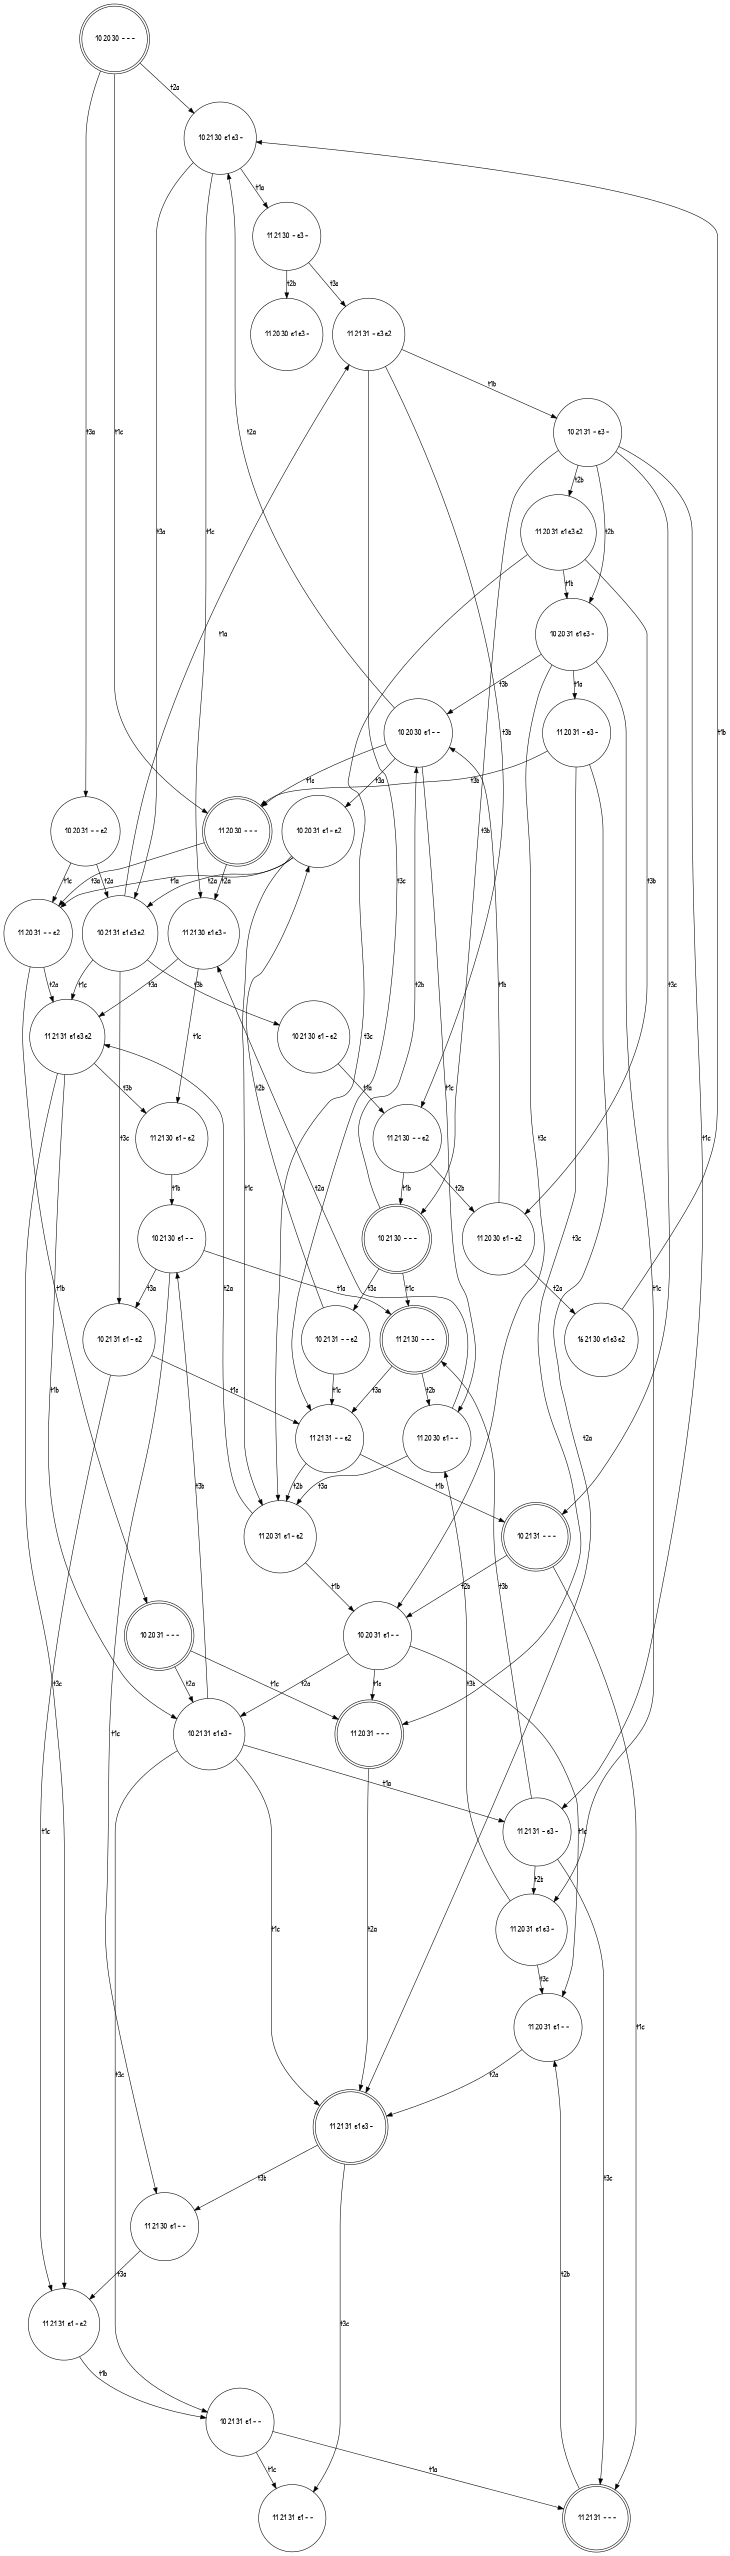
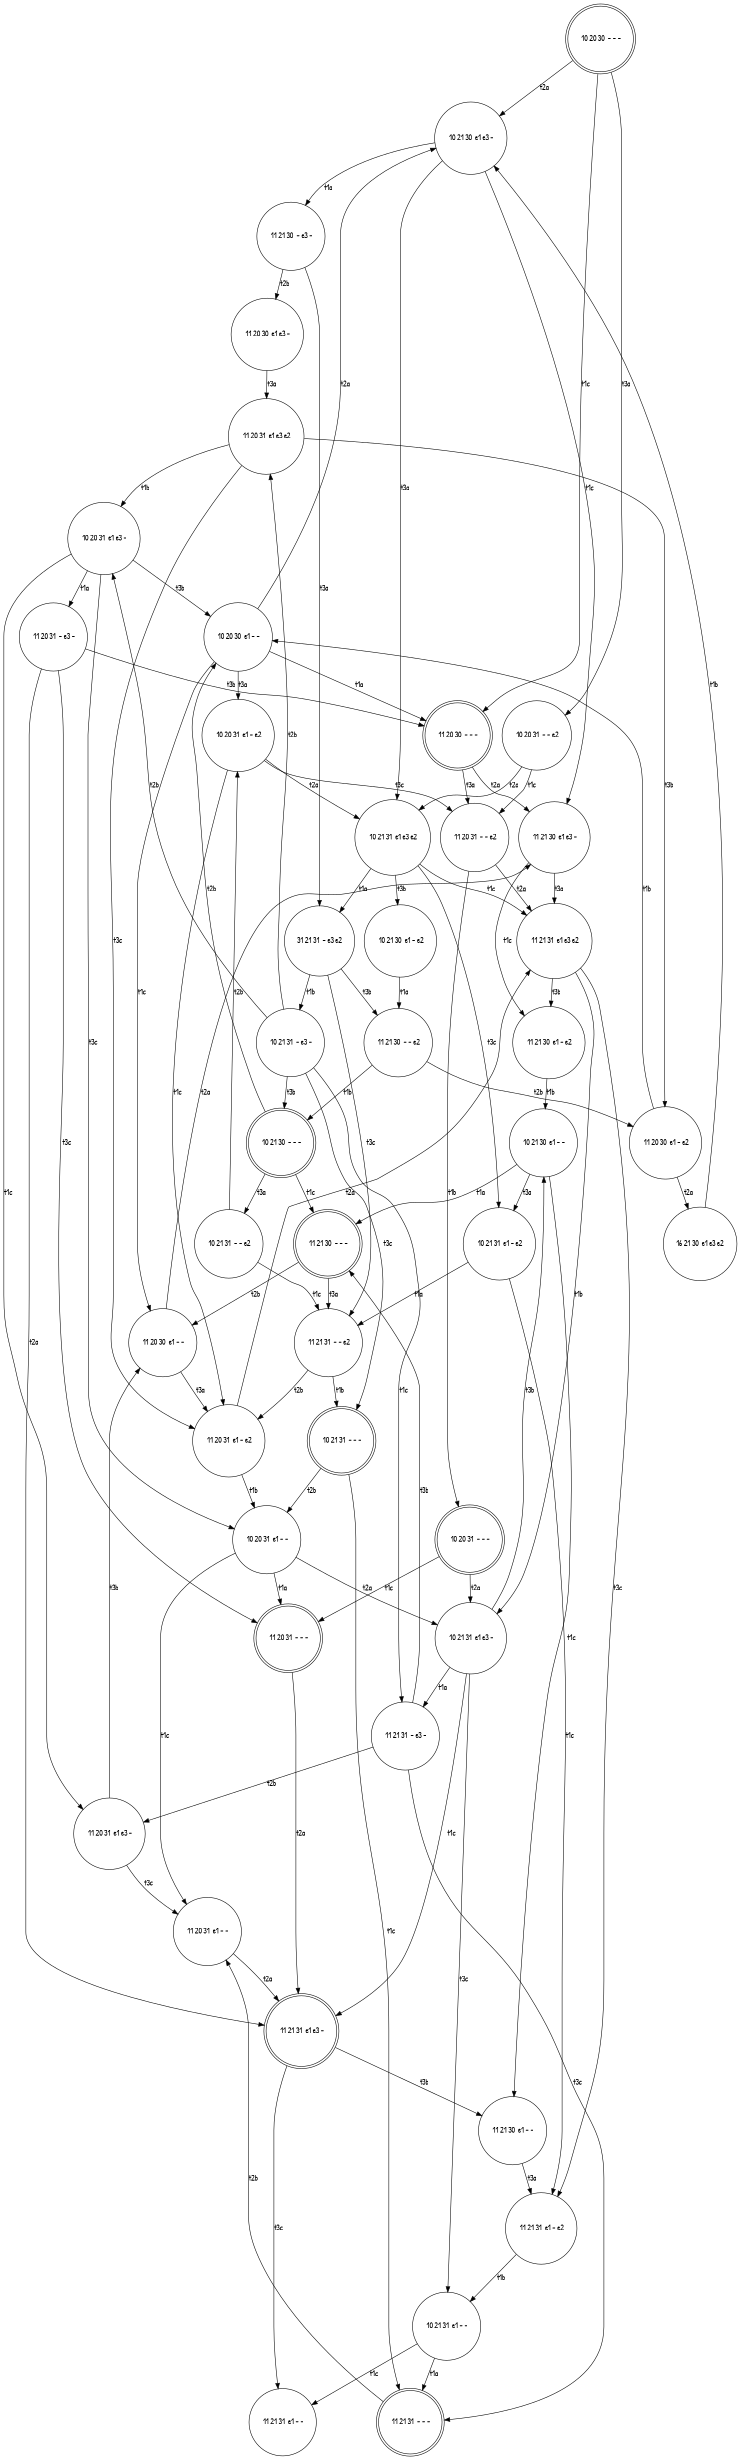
node "11 21 31  - e3 e2": label "11 21 31  - e3 e2" -> "31 21 31  - e3 e2"
edge "11 20 30  e1 e3 -" -> "11 20 31  e1 e3 e2": added, label "t3a"
edge "10 20 31  e1 - e2" -> "11 20 31  - - e2": label "t1a" -> "t3c"
